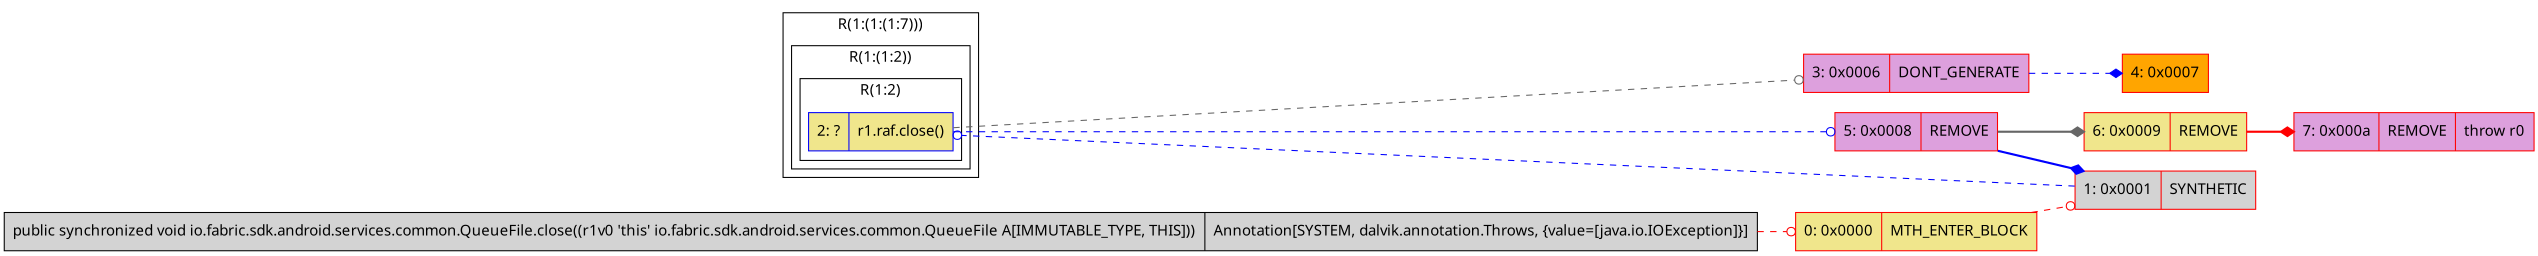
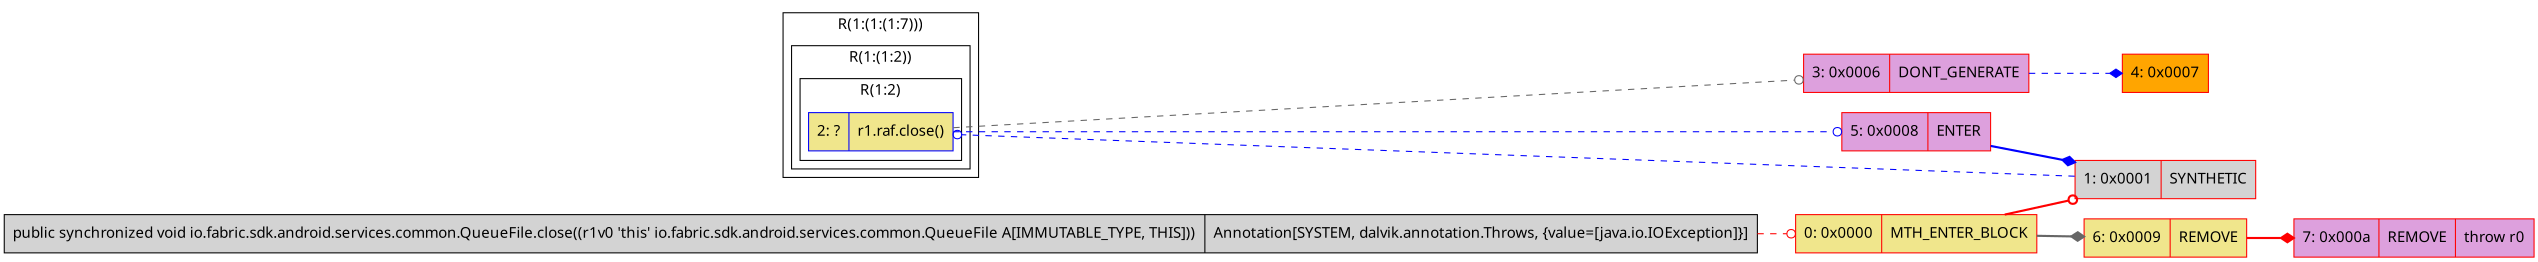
node "5: 0x0008": text "REMOVE" -> "ENTER"
edge "5: 0x0008" -> "6: 0x0009": now "0: 0x0000" -> "6: 0x0009"
edge "0: 0x0000" -> "1: 0x0001": style dashed -> bold
